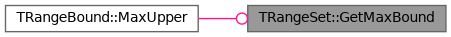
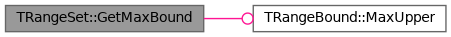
edge "TRangeBound::MaxUpper" -> "TRangeSet::GetMaxBound": reversed
